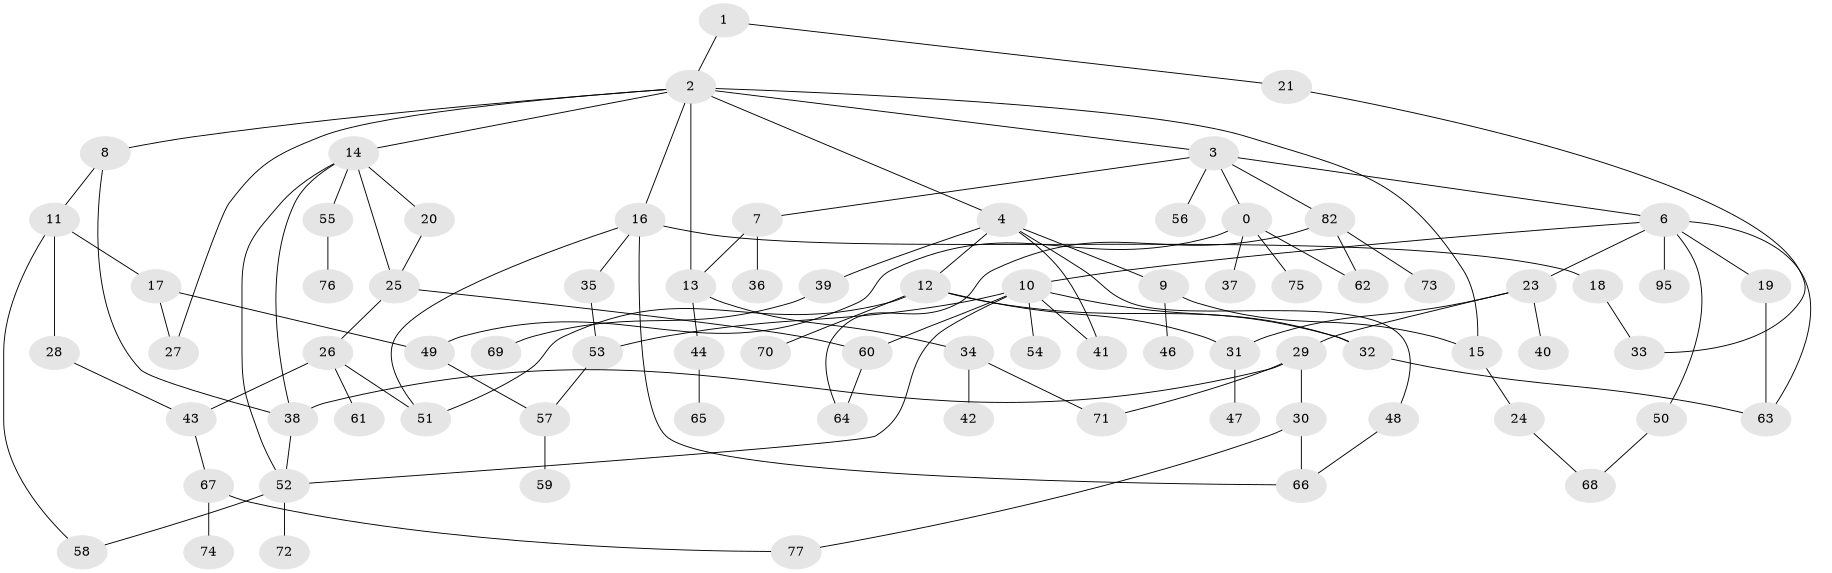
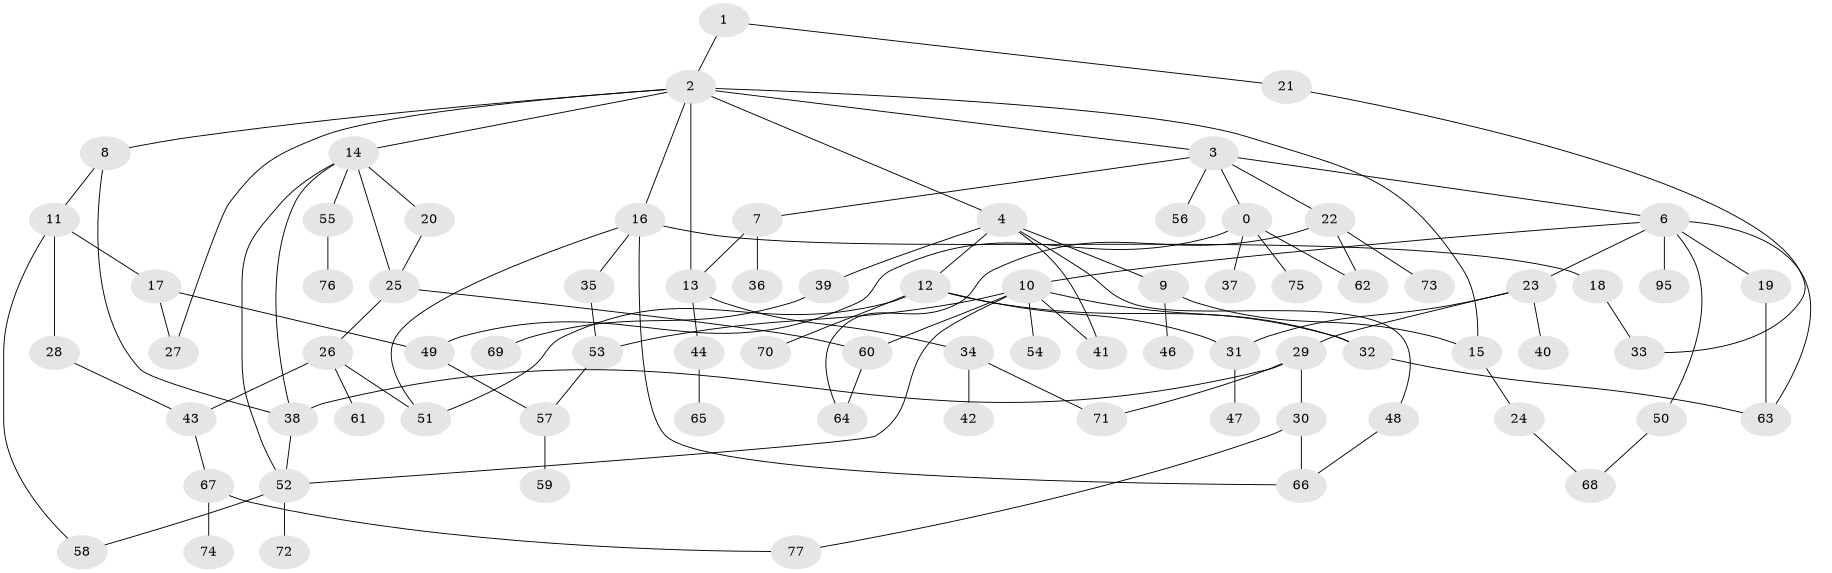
node "82": label "82" -> "22"
